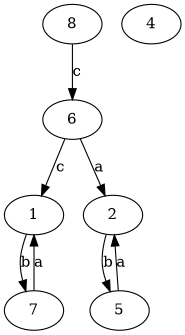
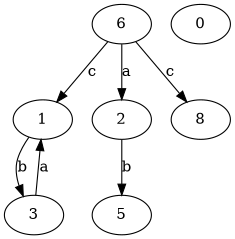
node "4": label "4" -> "0"
edge "8" -> "6": reversed
edge "5" -> "2": removed, label "a"
node "7": label "7" -> "3"
